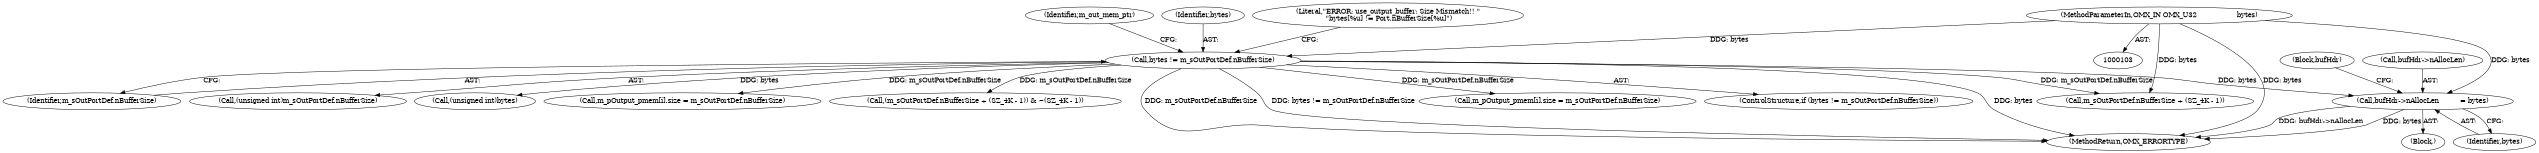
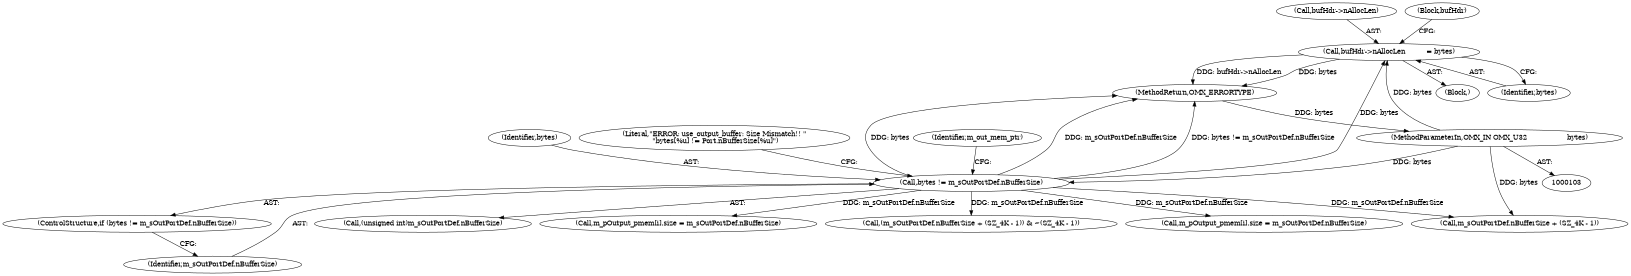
edge "(Call,bytes != m_sOutPortDef.nBufferSize)" -> "(Identifier,m_sOutPortDef.nBufferSize)": now "(ControlStructure,if (bytes != m_sOutPortDef.nBufferSize))" -> "(Identifier,m_sOutPortDef.nBufferSize)"
edge "(MethodParameterIn,OMX_IN OMX_U32                   bytes)" -> "(MethodReturn,OMX_ERRORTYPE)": reversed
node "(Call,(unsigned int)bytes)": removed
